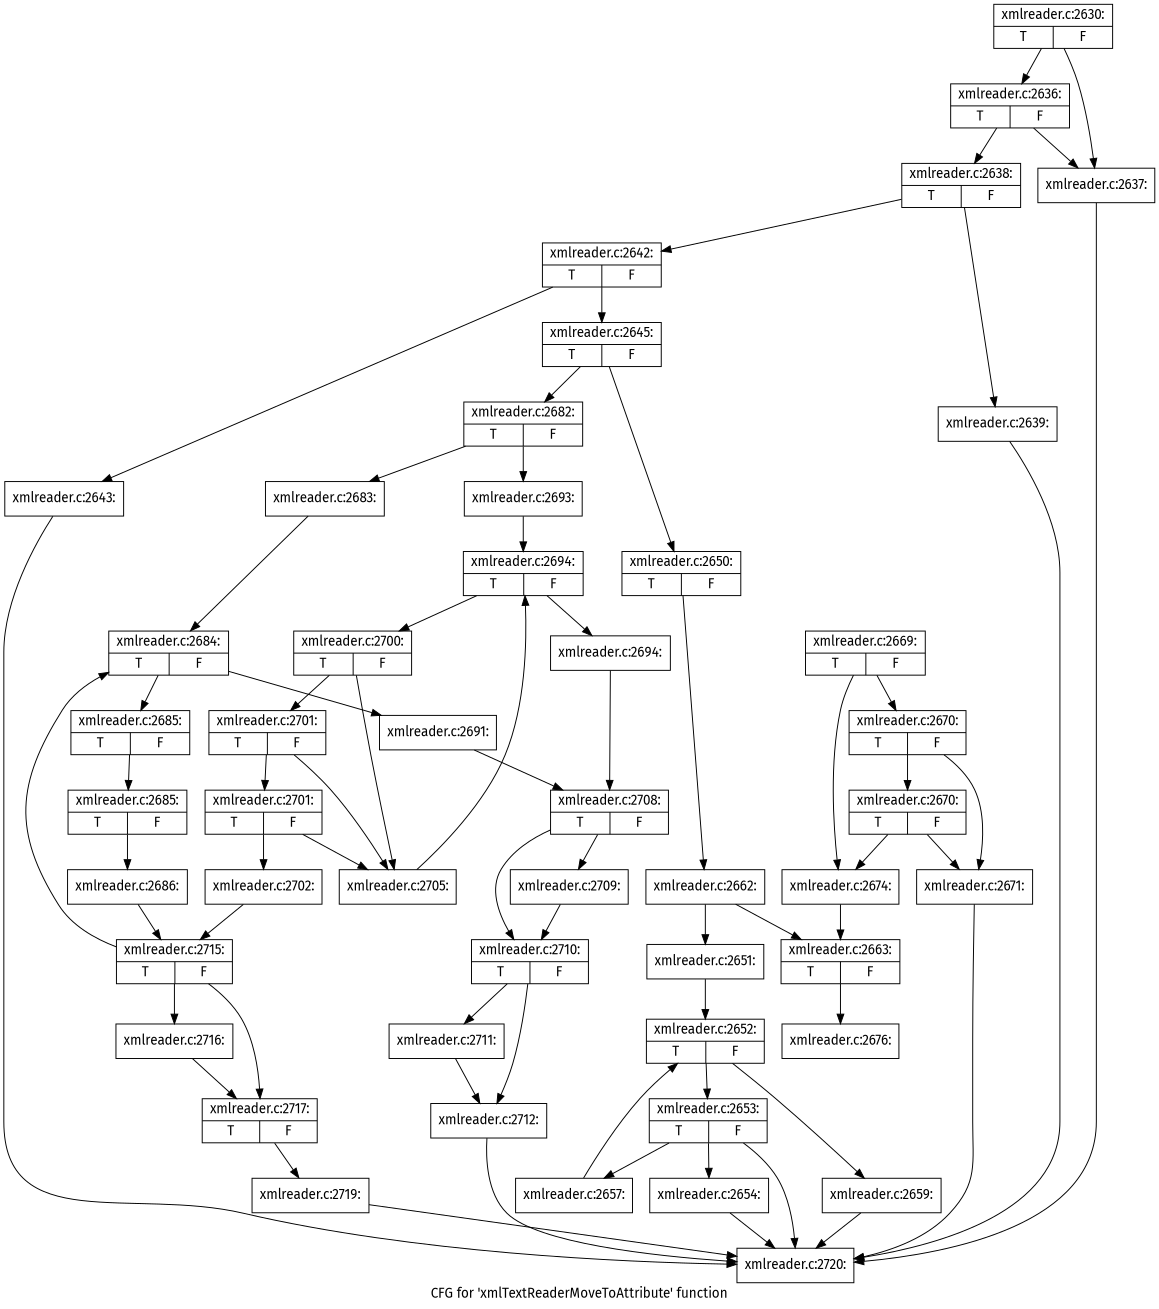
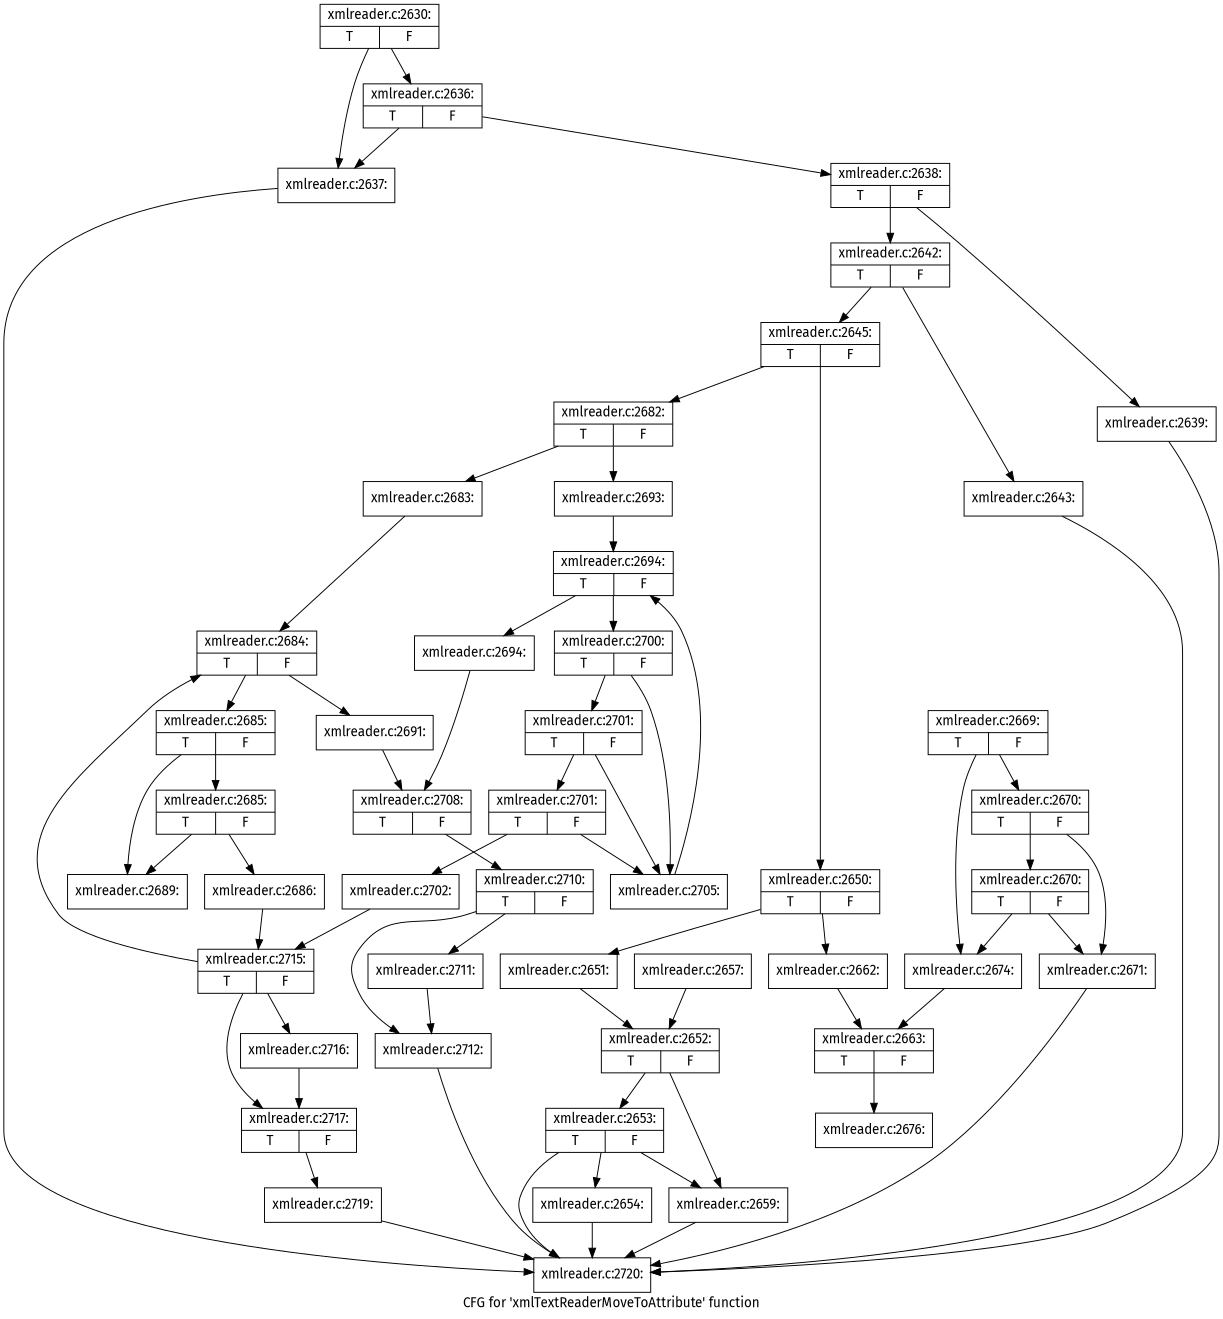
node "xmlreader.c:2709:": removed
node "xmlreader.c:2689:": added
edge "xmlreader.c:2662:" -> "xmlreader.c:2651:": now "xmlreader.c:2650:" -> "xmlreader.c:2651:"
edge "xmlreader.c:2653:" -> "xmlreader.c:2657:": now "xmlreader.c:2653:" -> "xmlreader.c:2659:"
